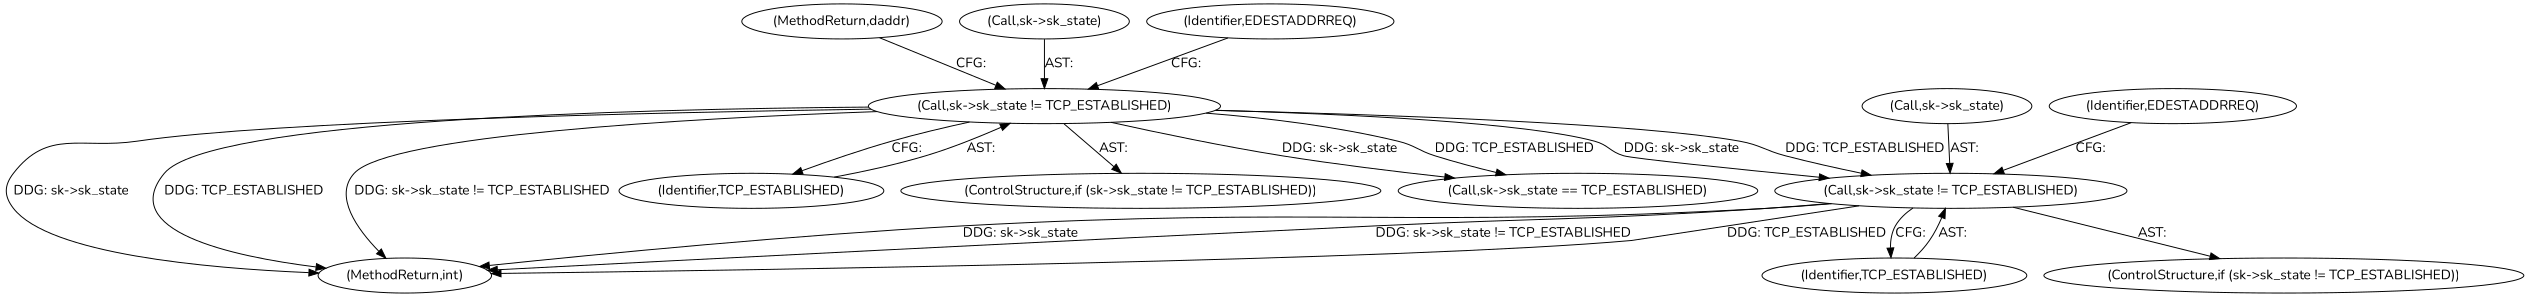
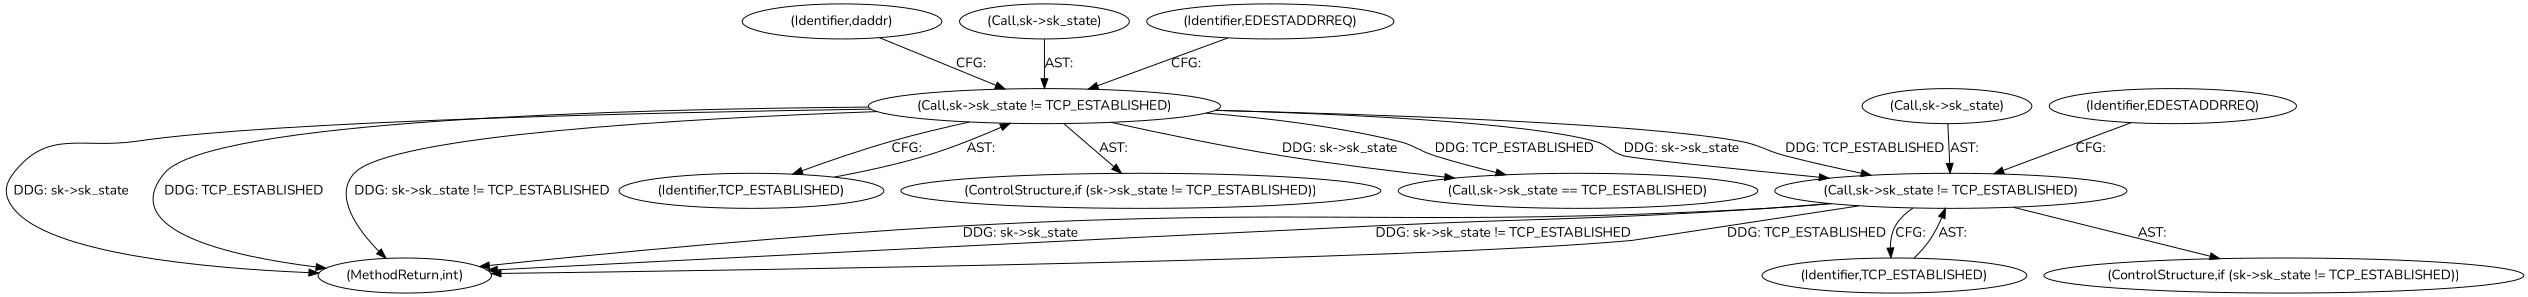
node "(MethodReturn,daddr)": label "(MethodReturn,daddr)" -> "(Identifier,daddr)"
